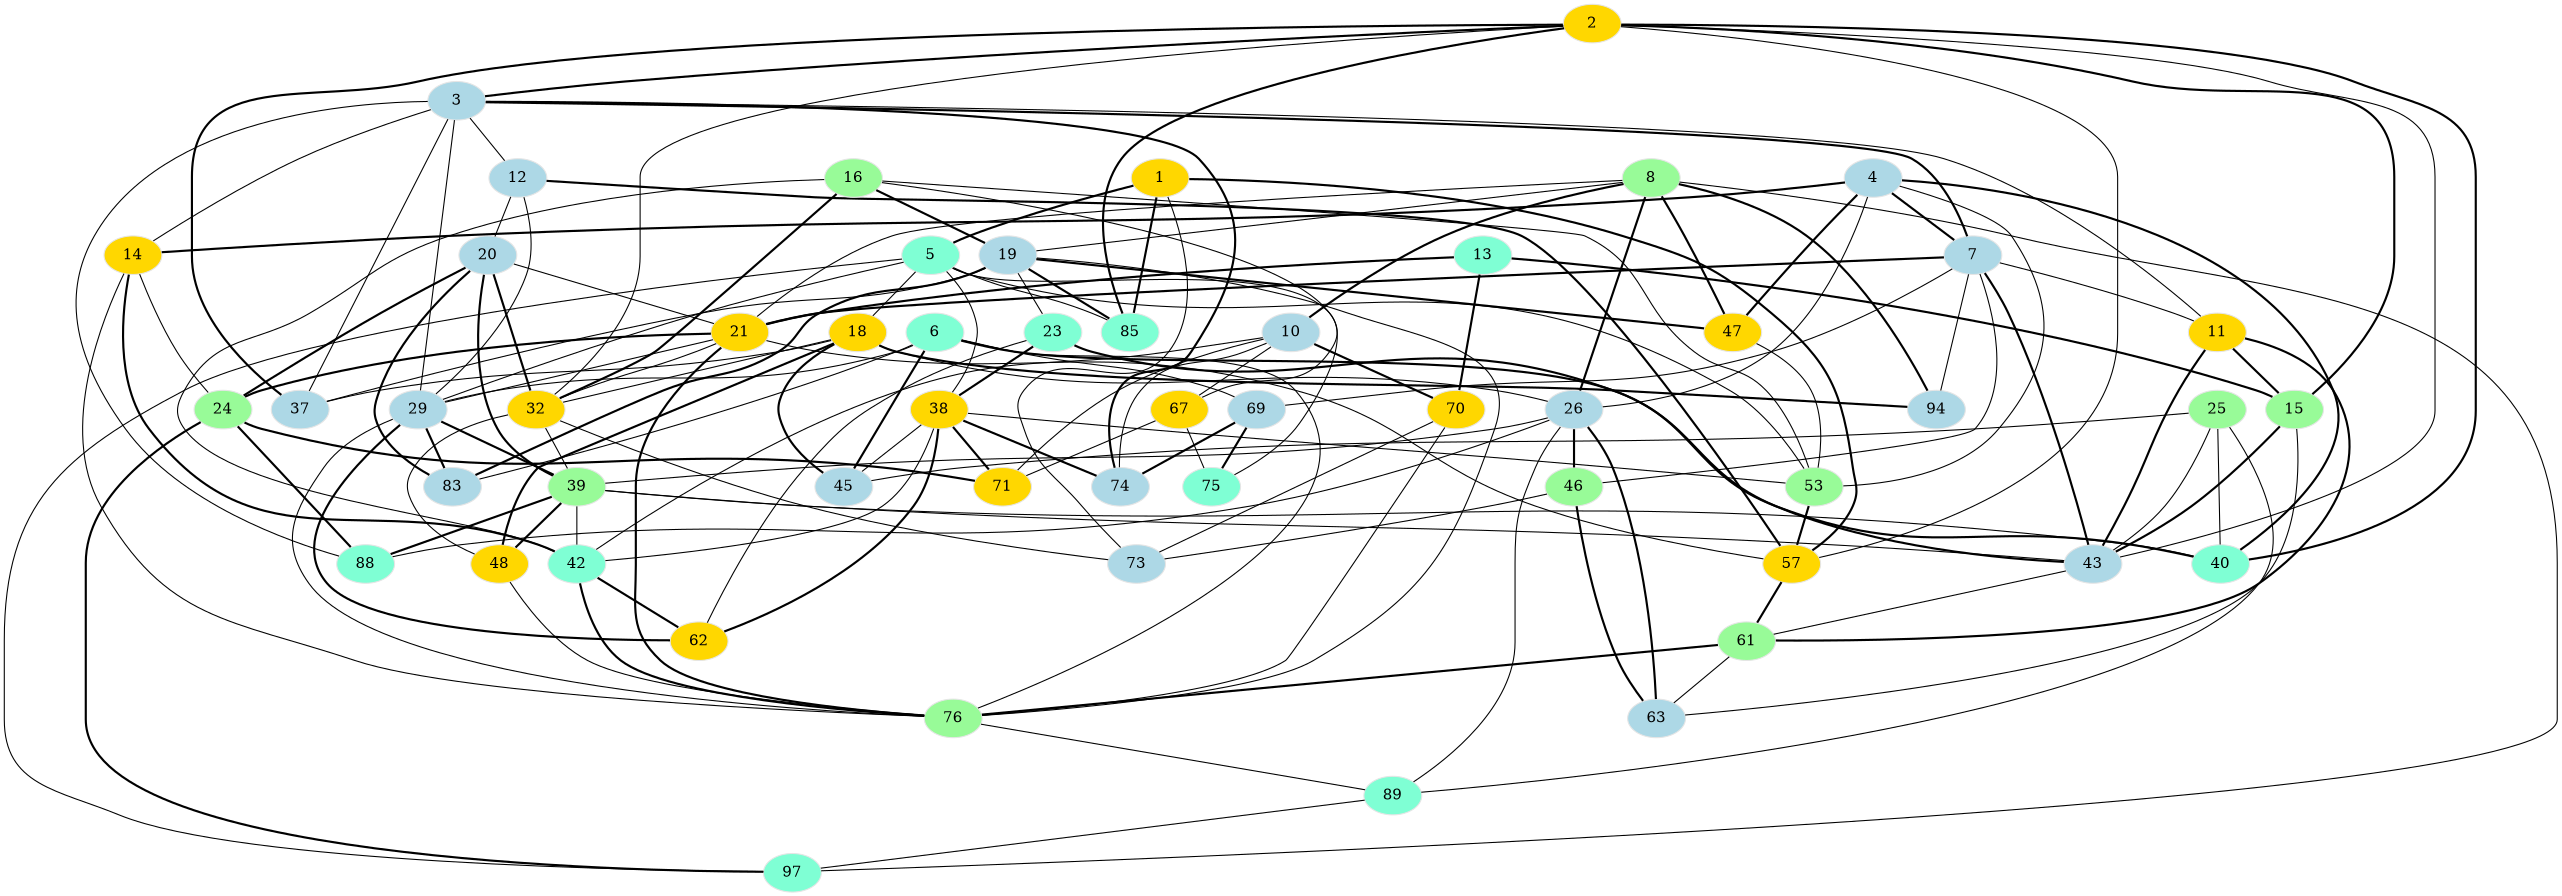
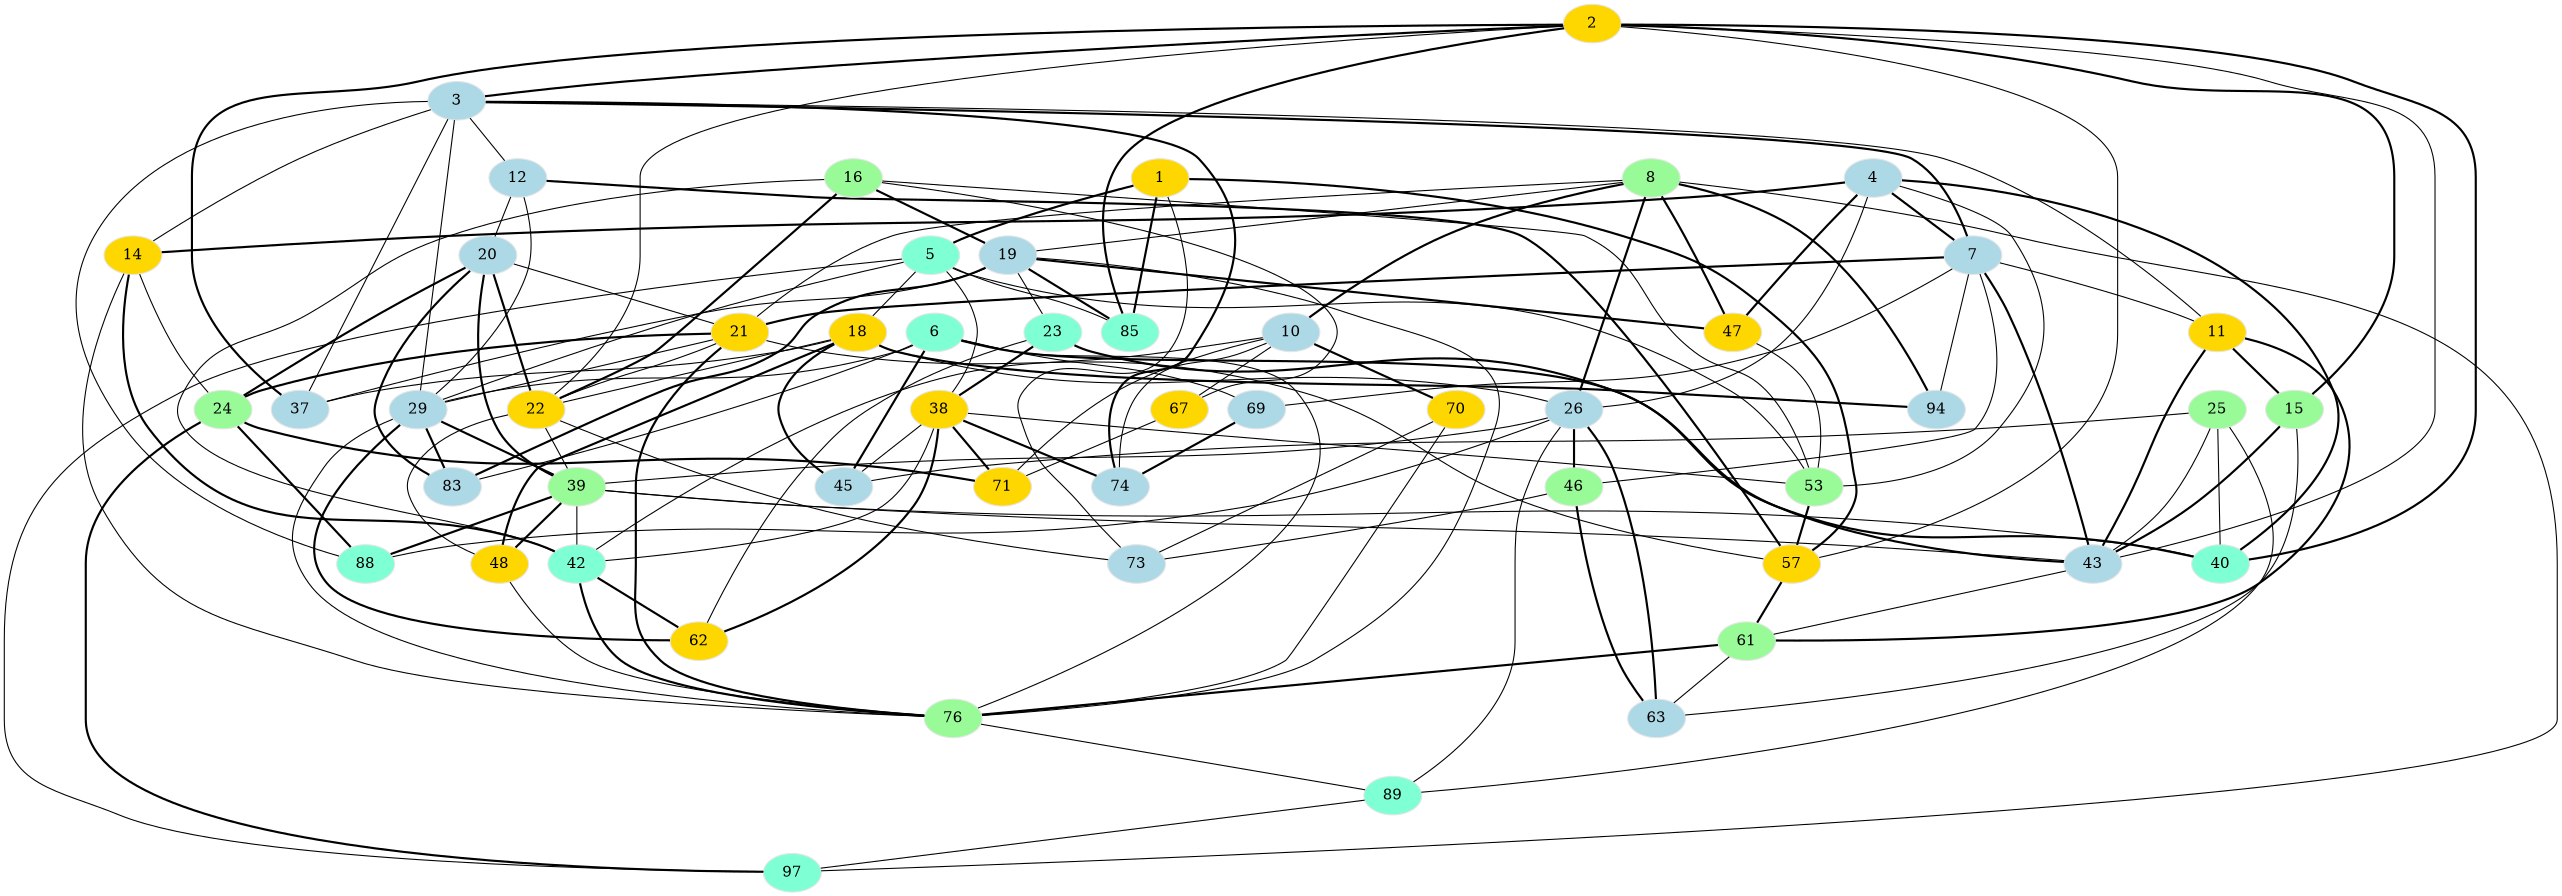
node "13": removed
node "32": label "32" -> "22"
node "75": removed
